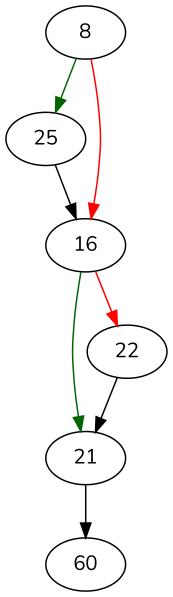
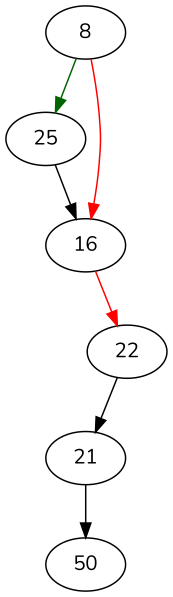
edge "16" -> "21": removed
node "60": label "60" -> "50"
